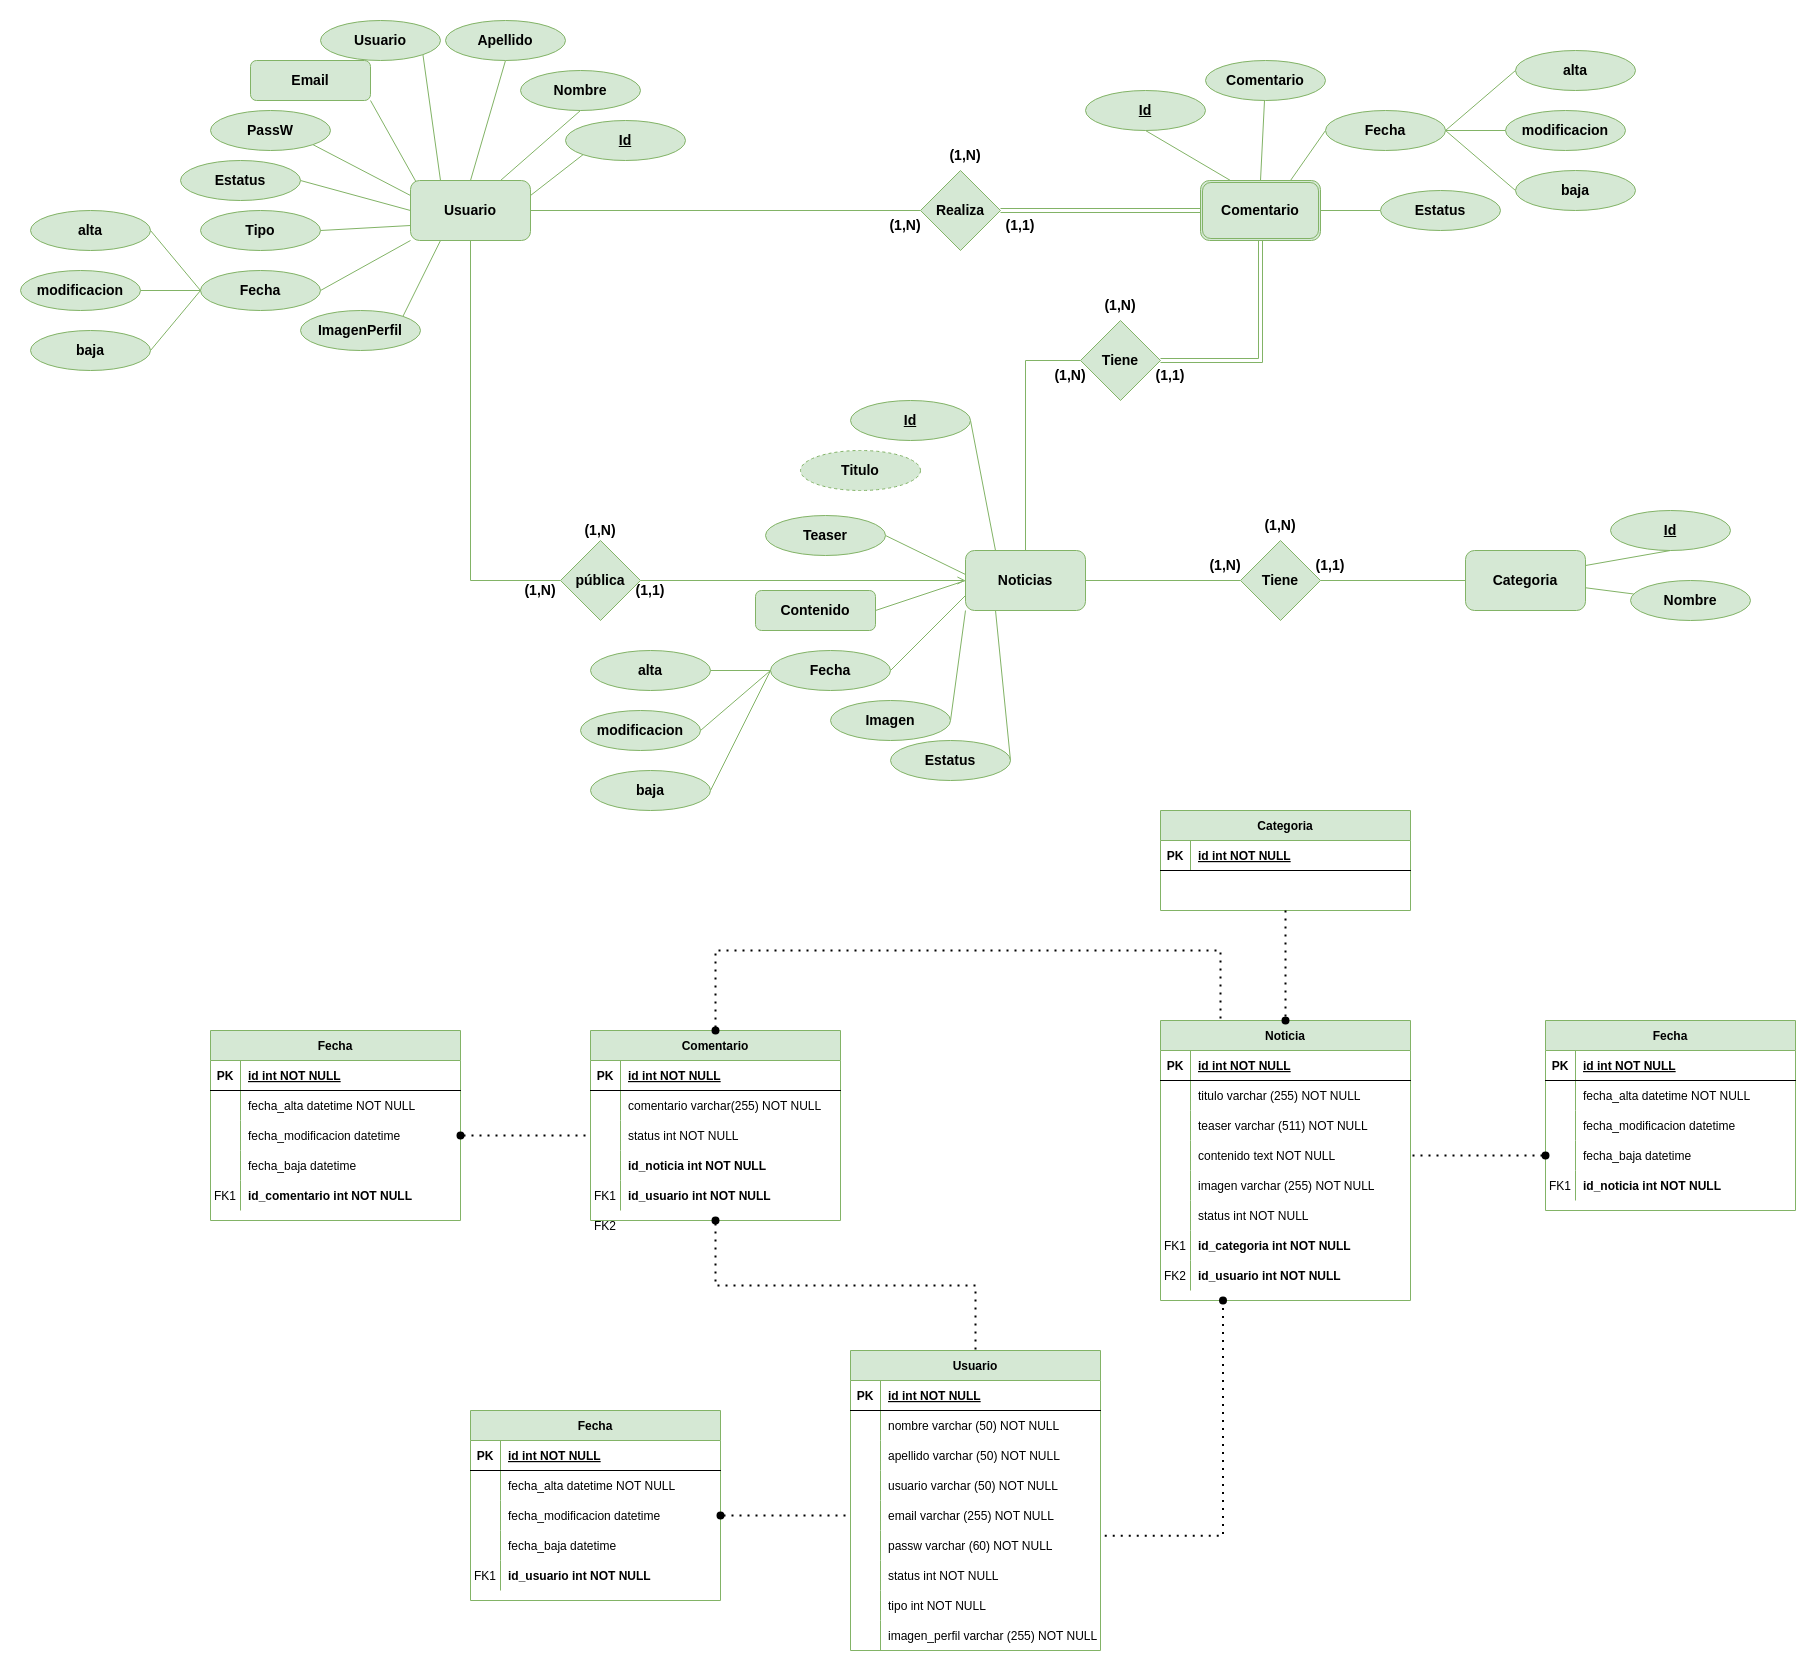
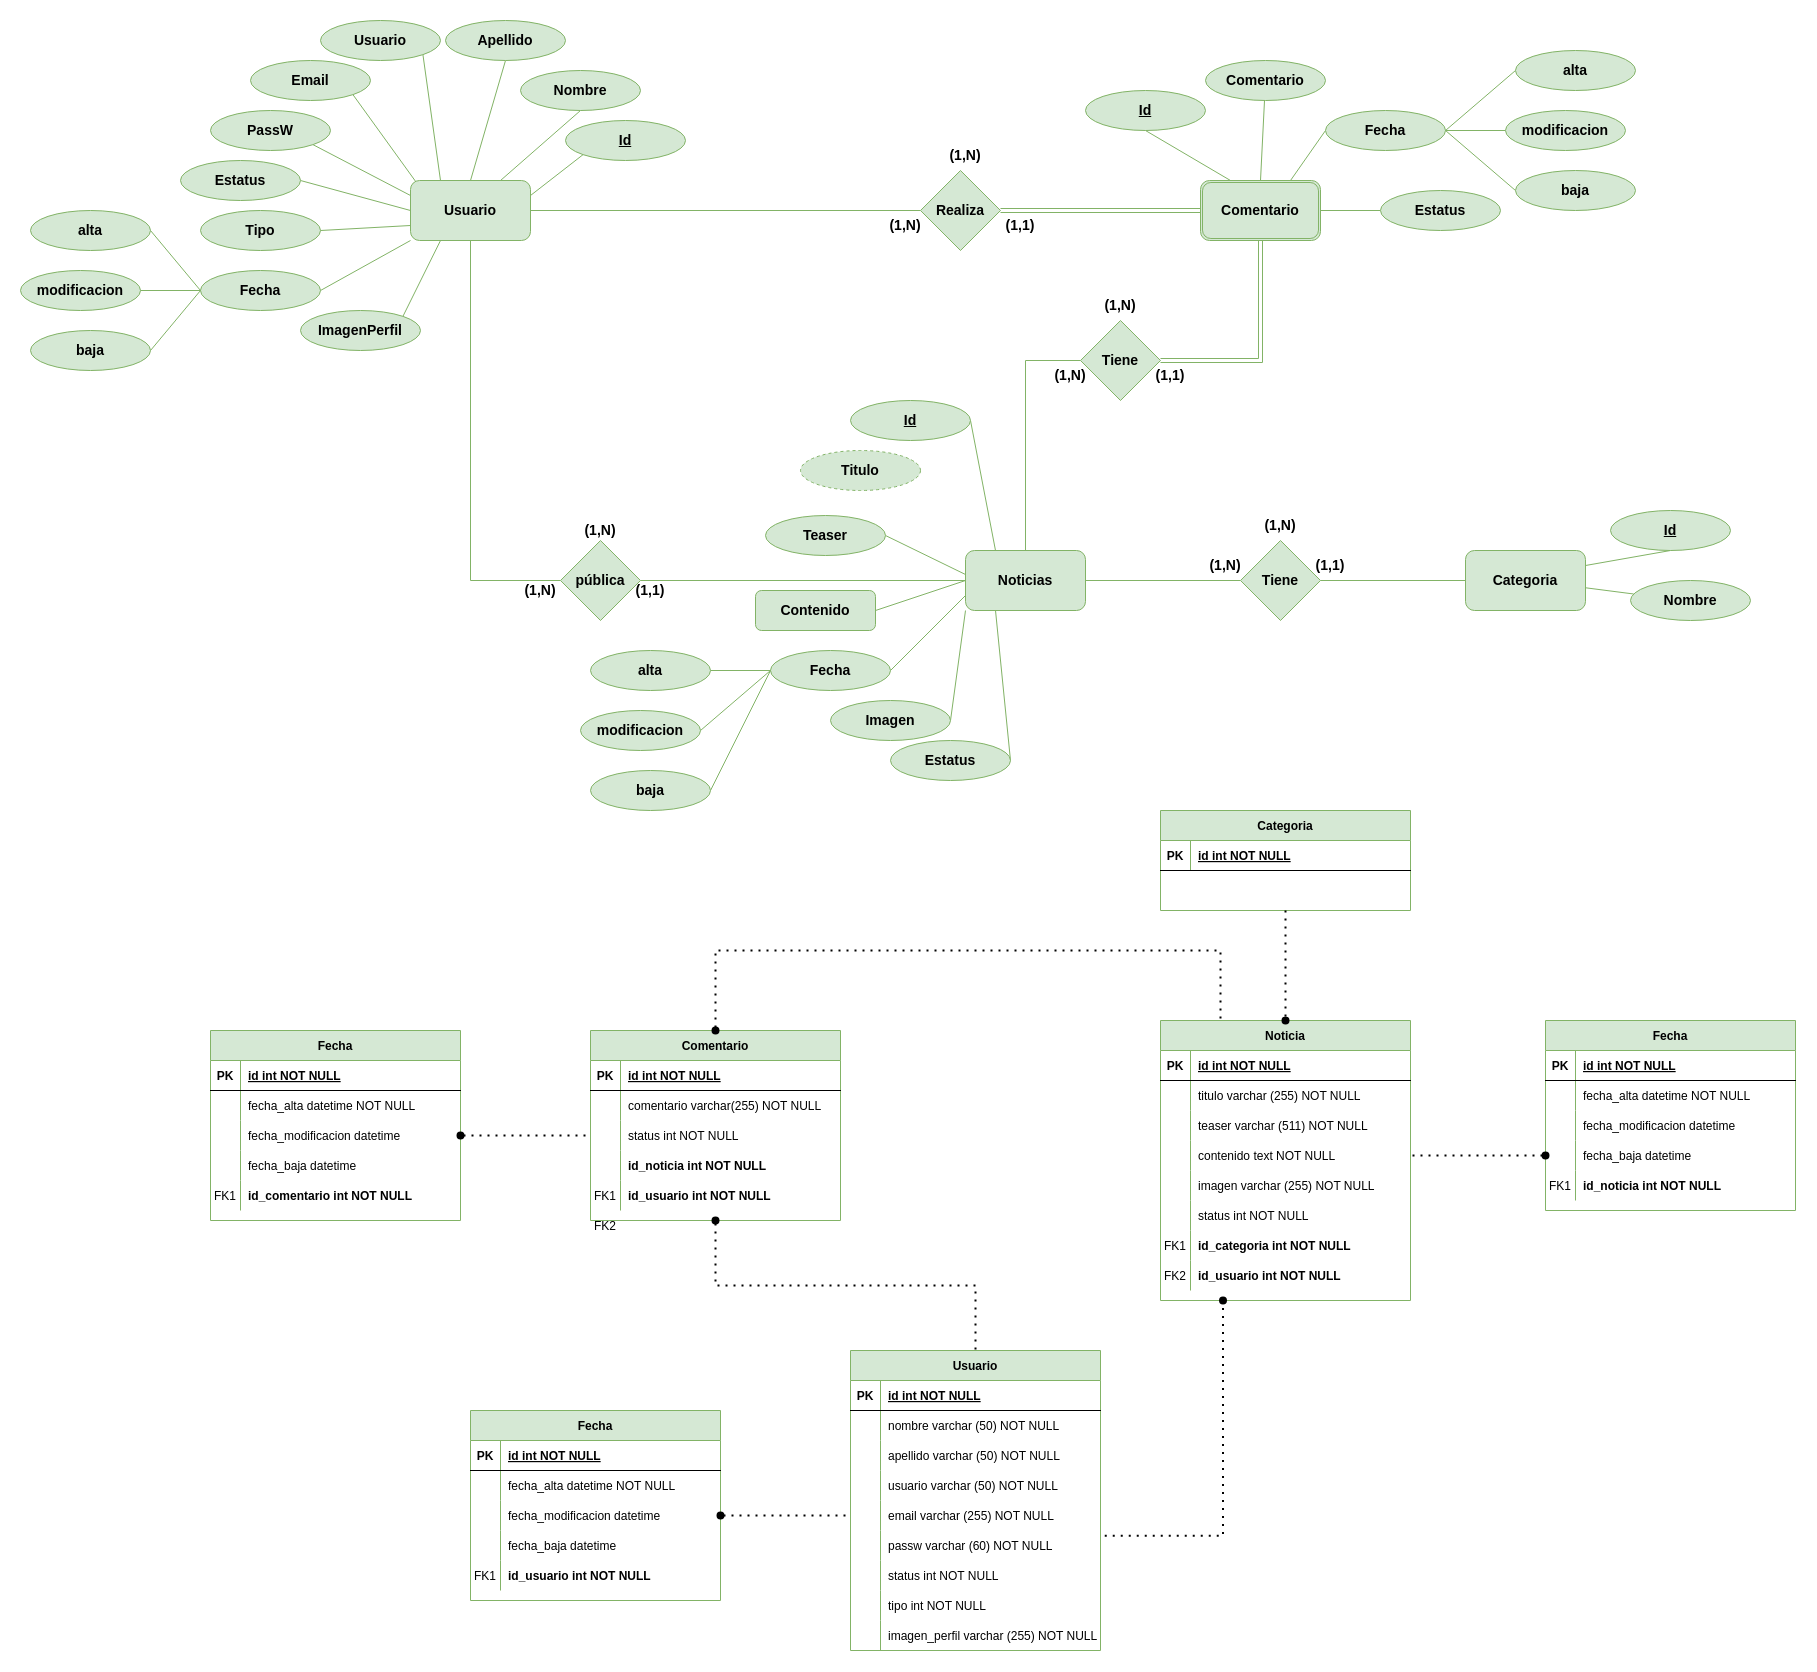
node "Email": shape rounded rectangle -> ellipse
edge "pública" -> "Noticias": arrowhead open -> none
